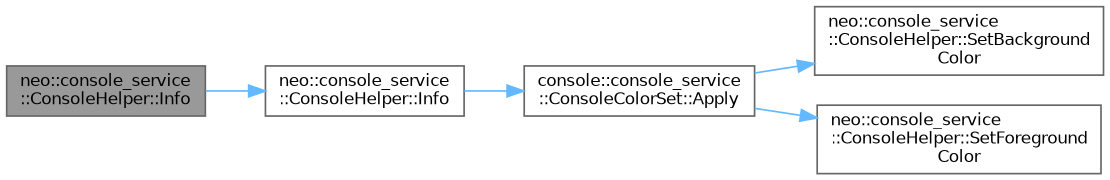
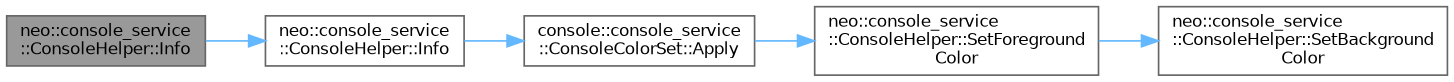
edge "console::console_service ::ConsoleColorSet::Apply" -> "neo::console_service ::ConsoleHelper::SetBackground Color": now "neo::console_service ::ConsoleHelper::SetForeground Color" -> "neo::console_service ::ConsoleHelper::SetBackground Color"
